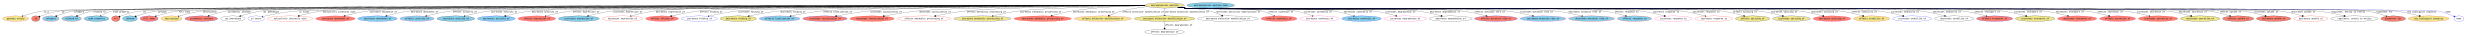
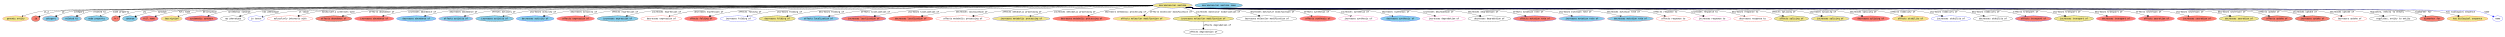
node "affects abundance of": added
node "affects response to": fillcolor skyblue -> white
